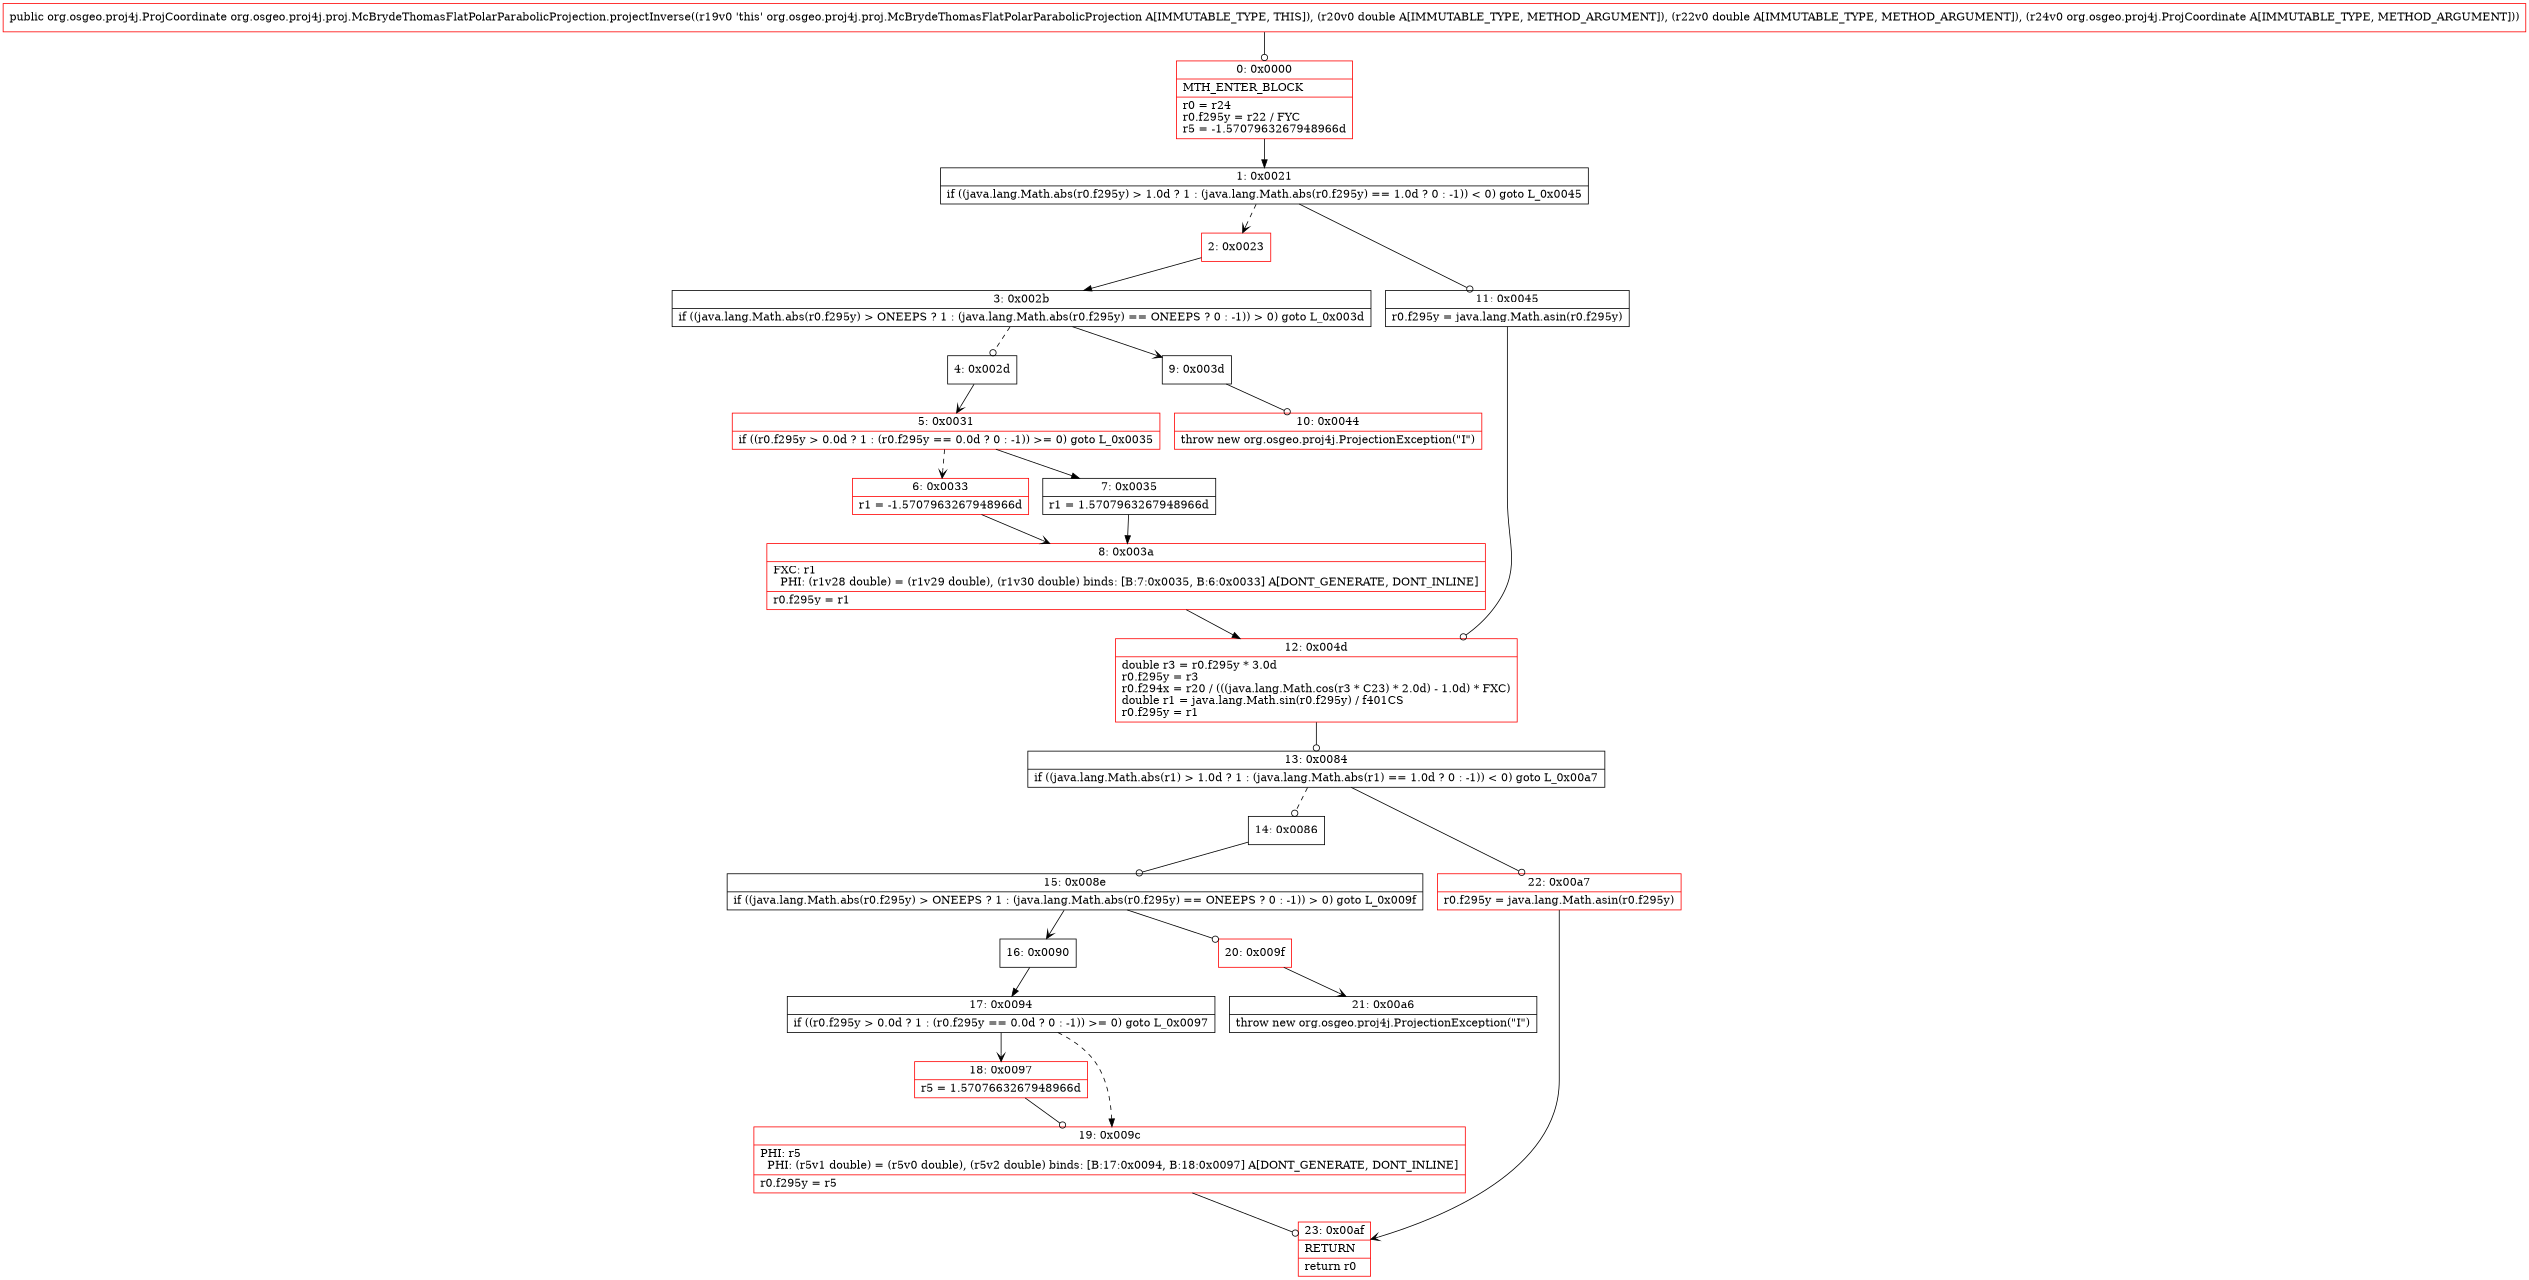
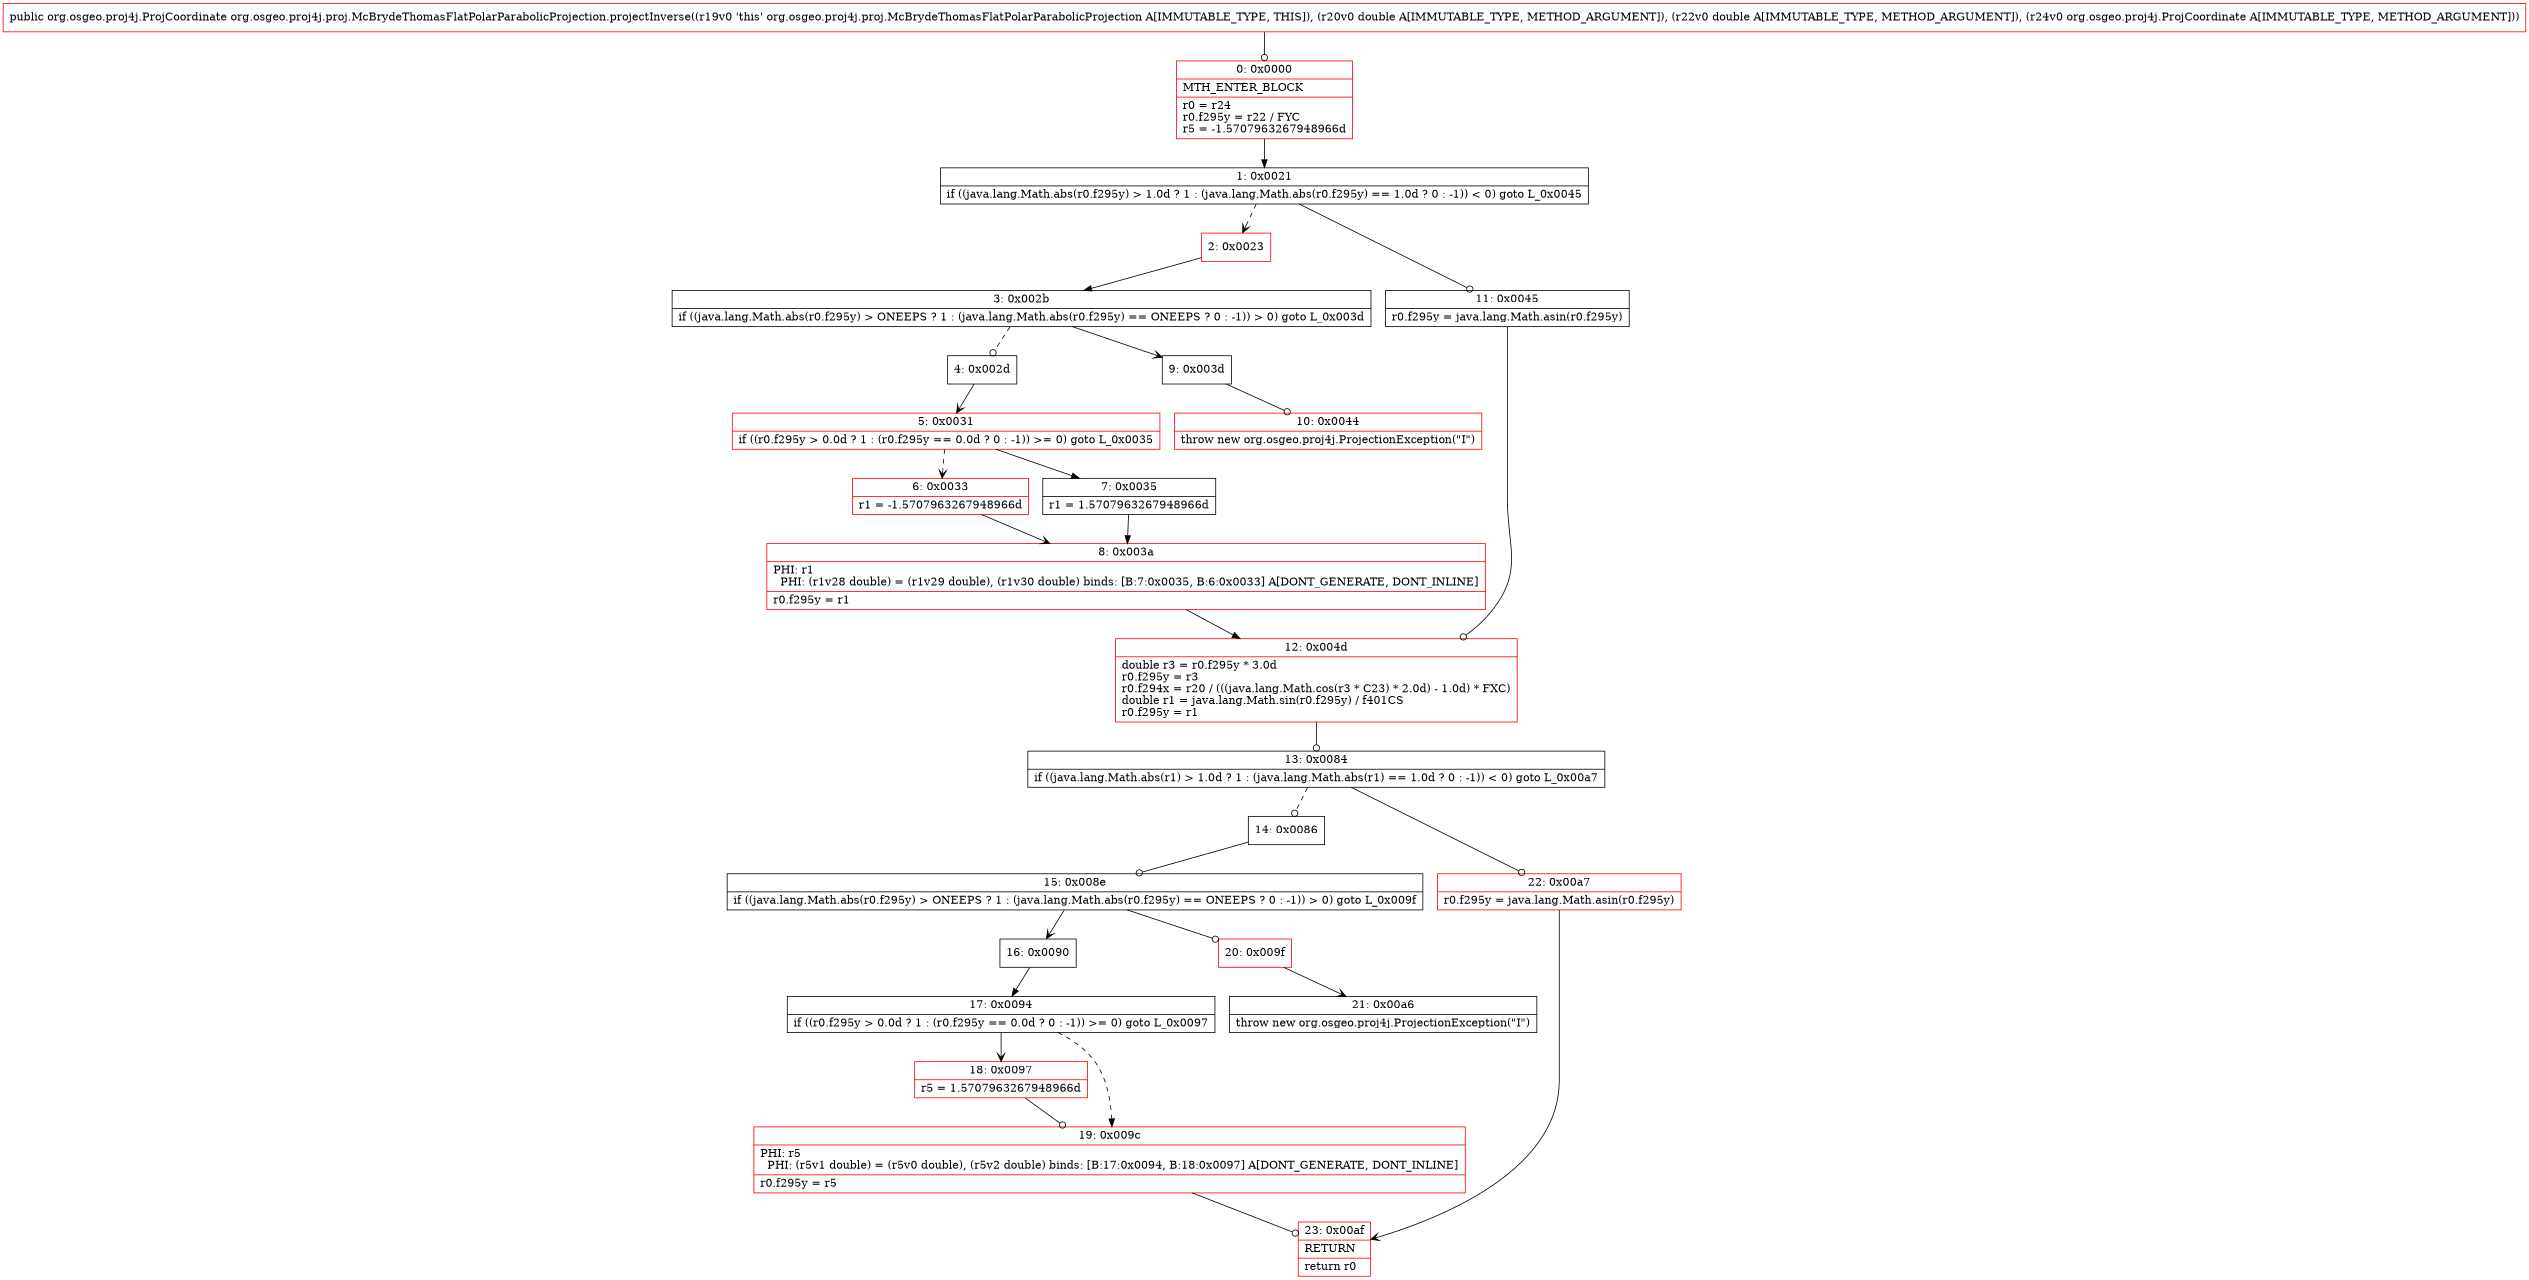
node "8: 0x003a": text "FXC: r1" -> "PHI: r1"
node "18: 0x0097": text "r5 = 1.5707663267948966d" -> "r5 = 1.5707963267948966d"
